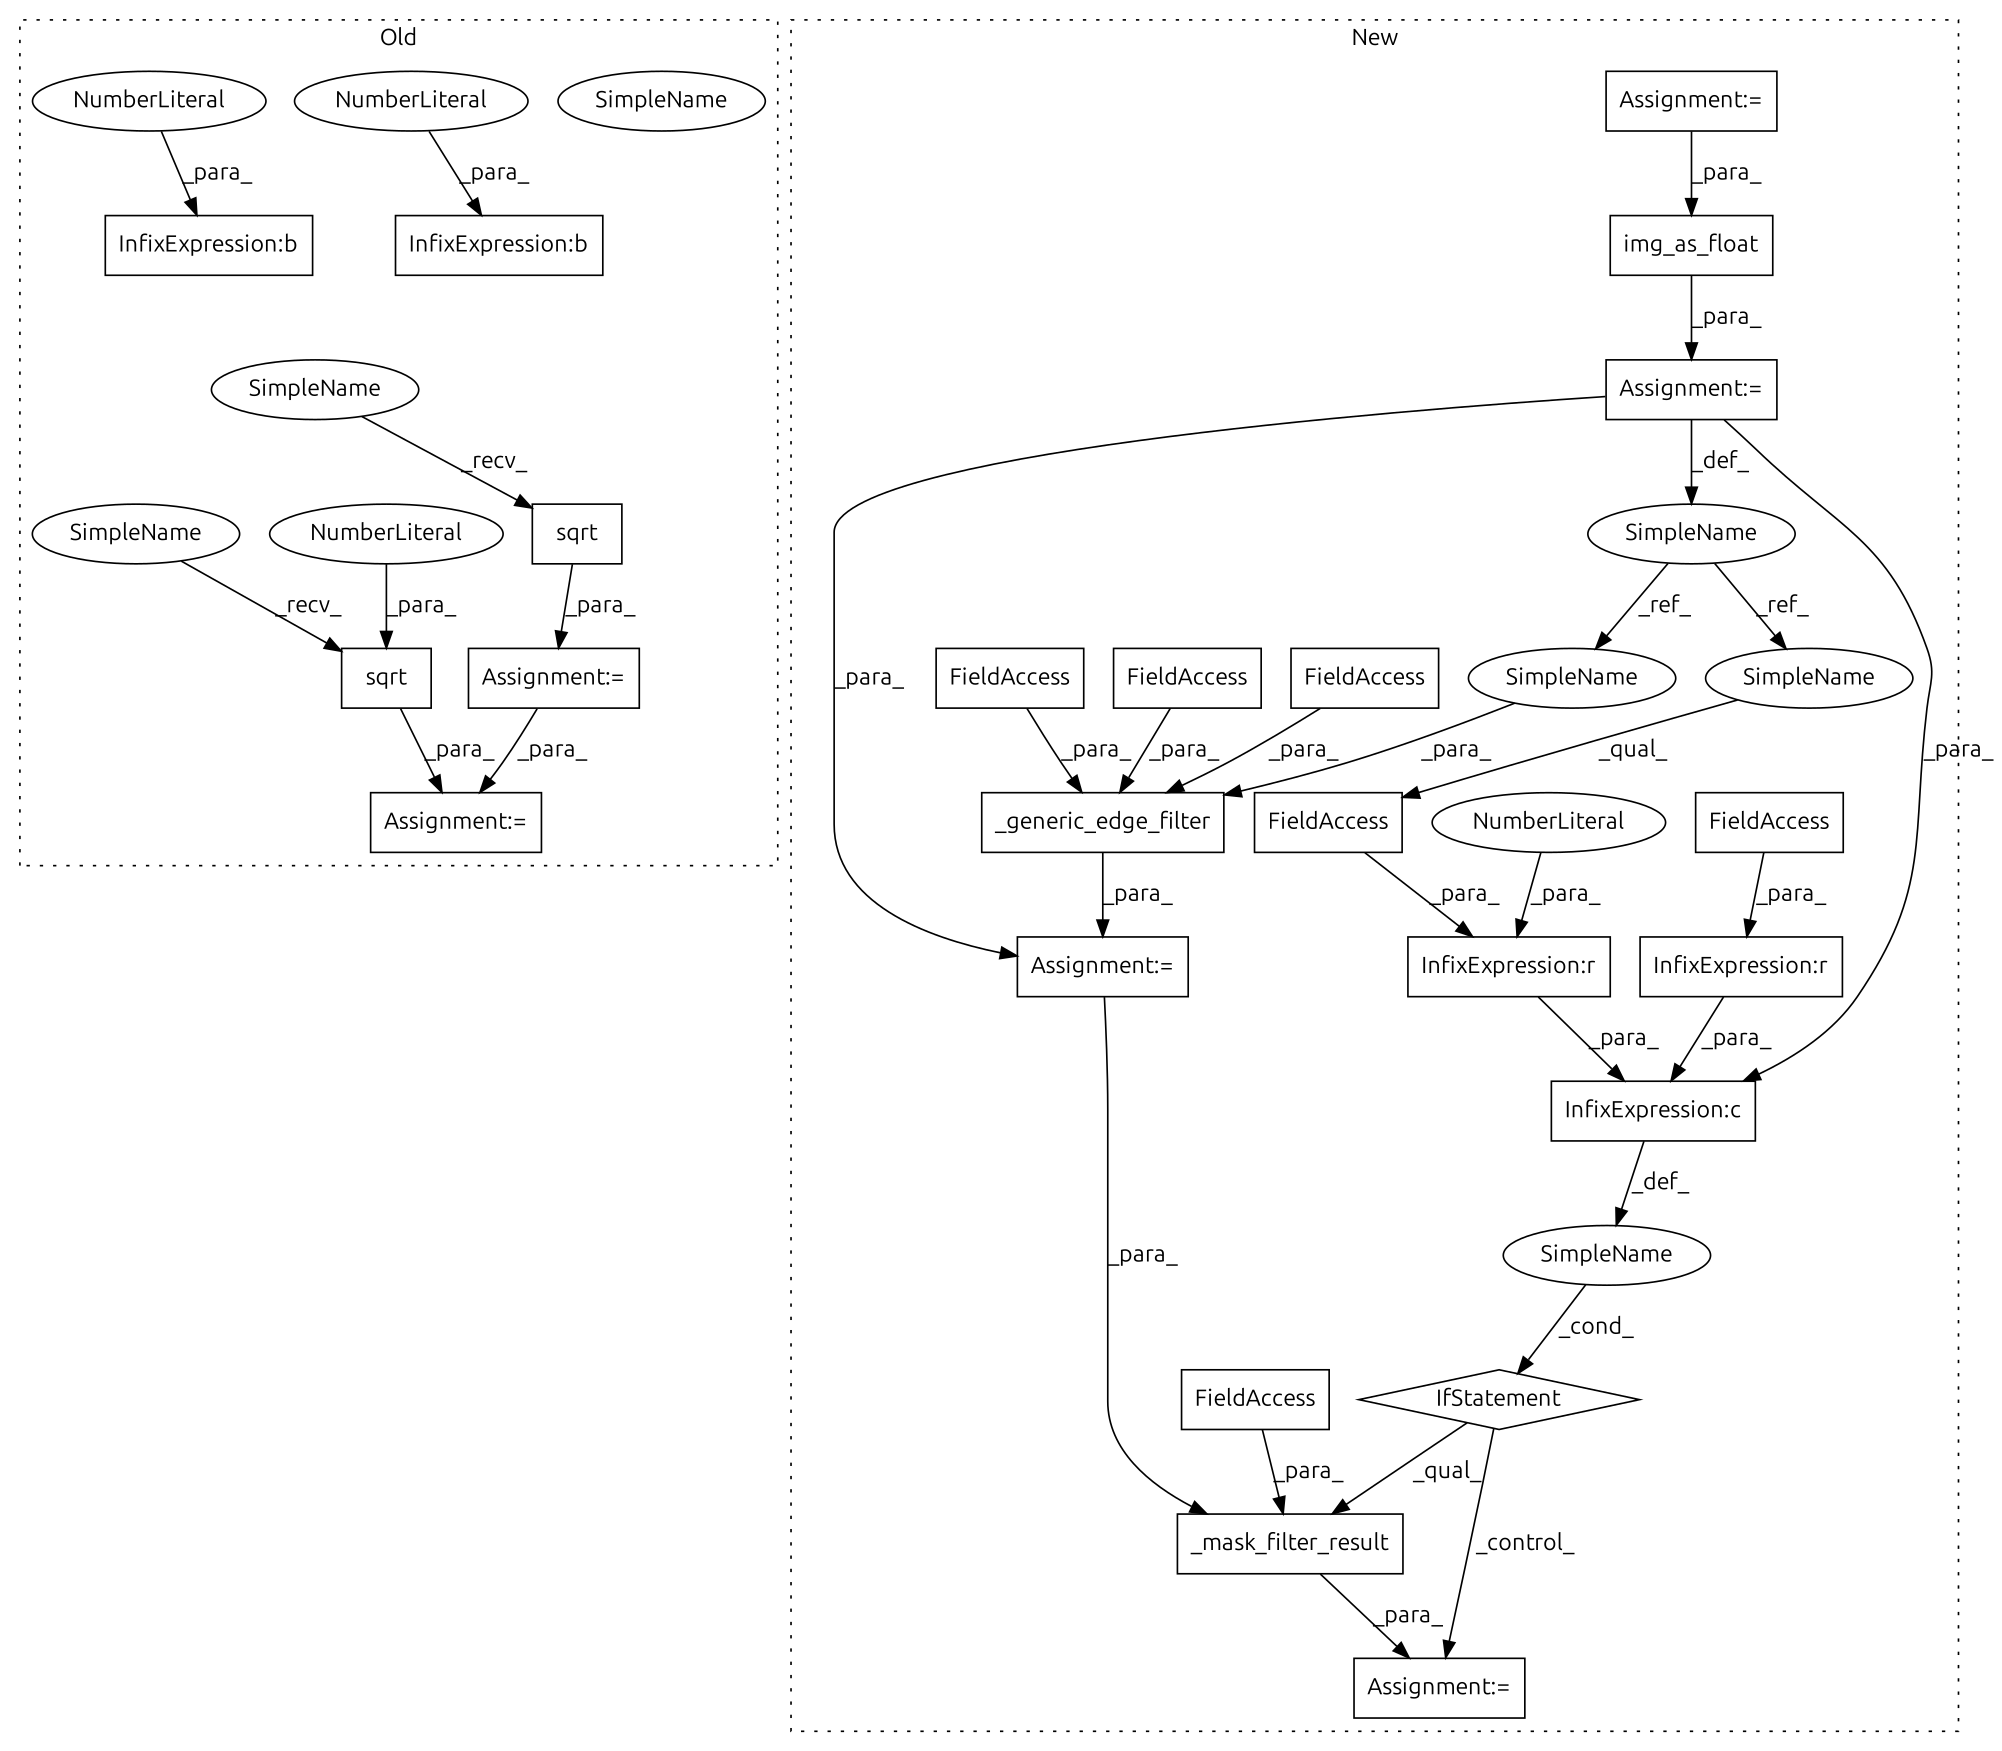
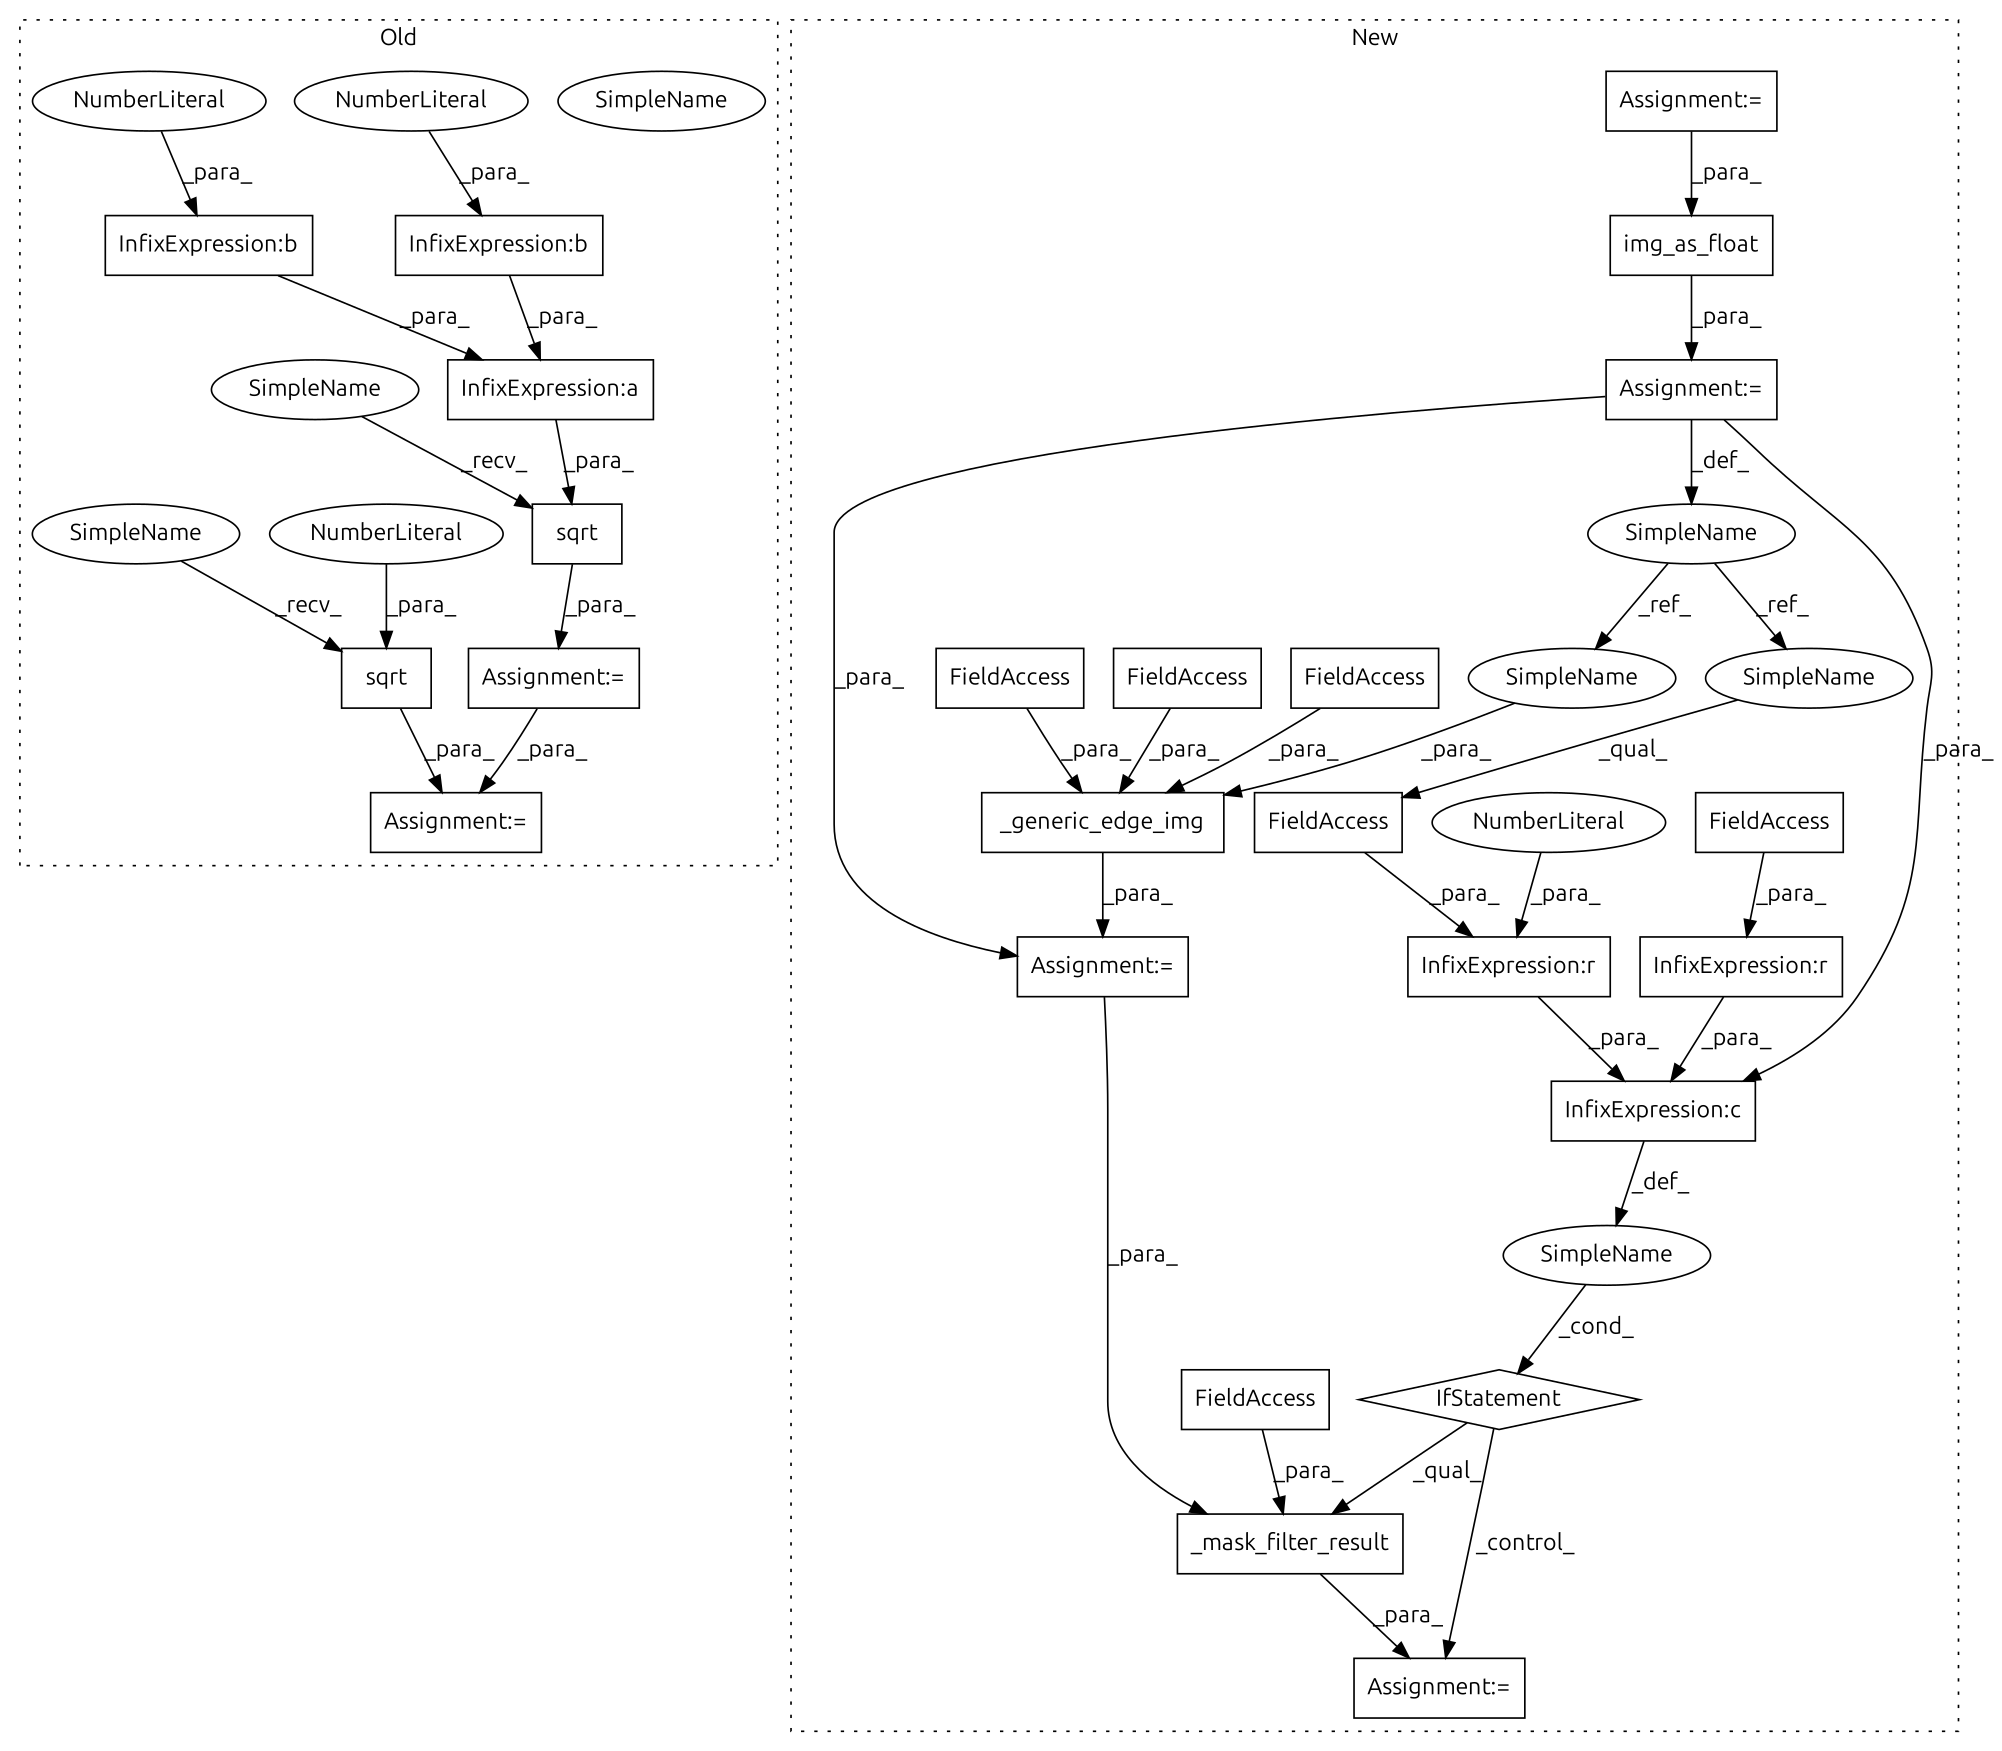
node "InfixExpression:a": added
node "_generic_edge_filter": label "_generic_edge_filter" -> "_generic_edge_img"
